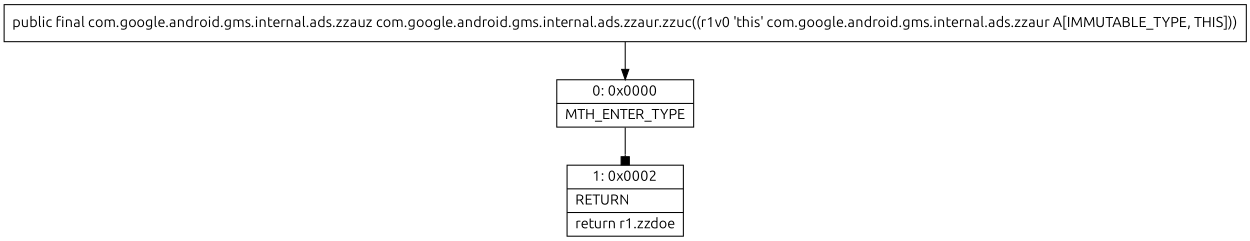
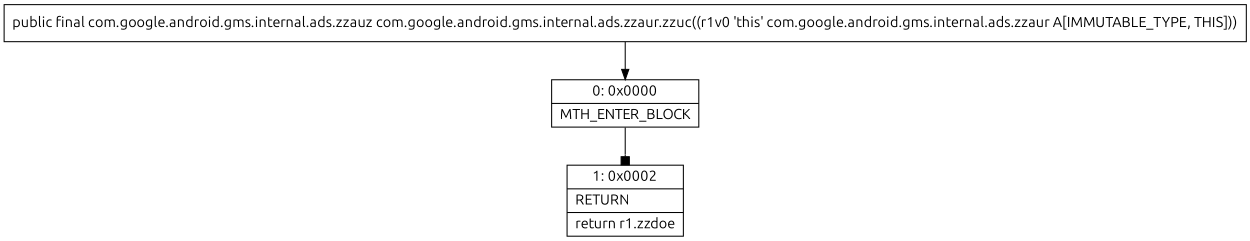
node "0: 0x0000": text "MTH_ENTER_TYPE" -> "MTH_ENTER_BLOCK"
